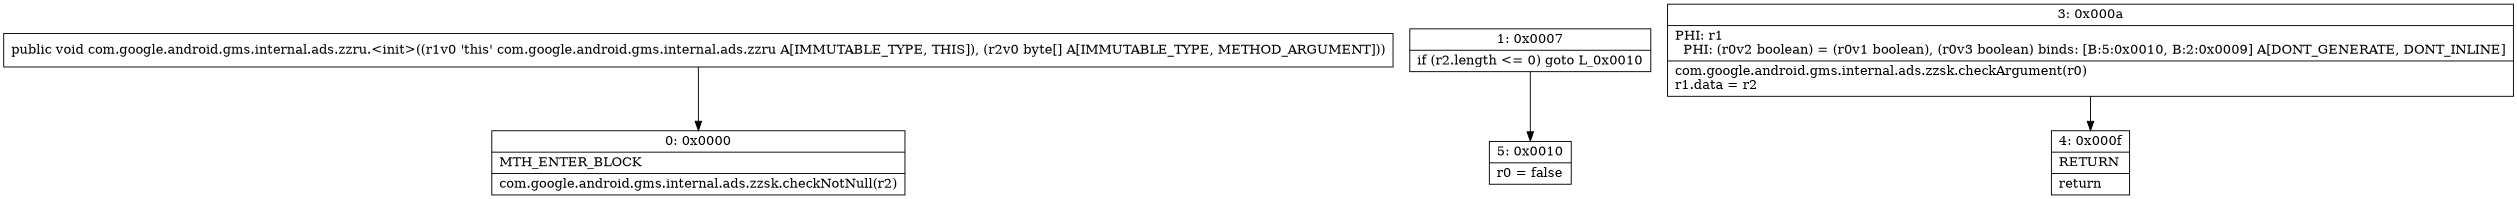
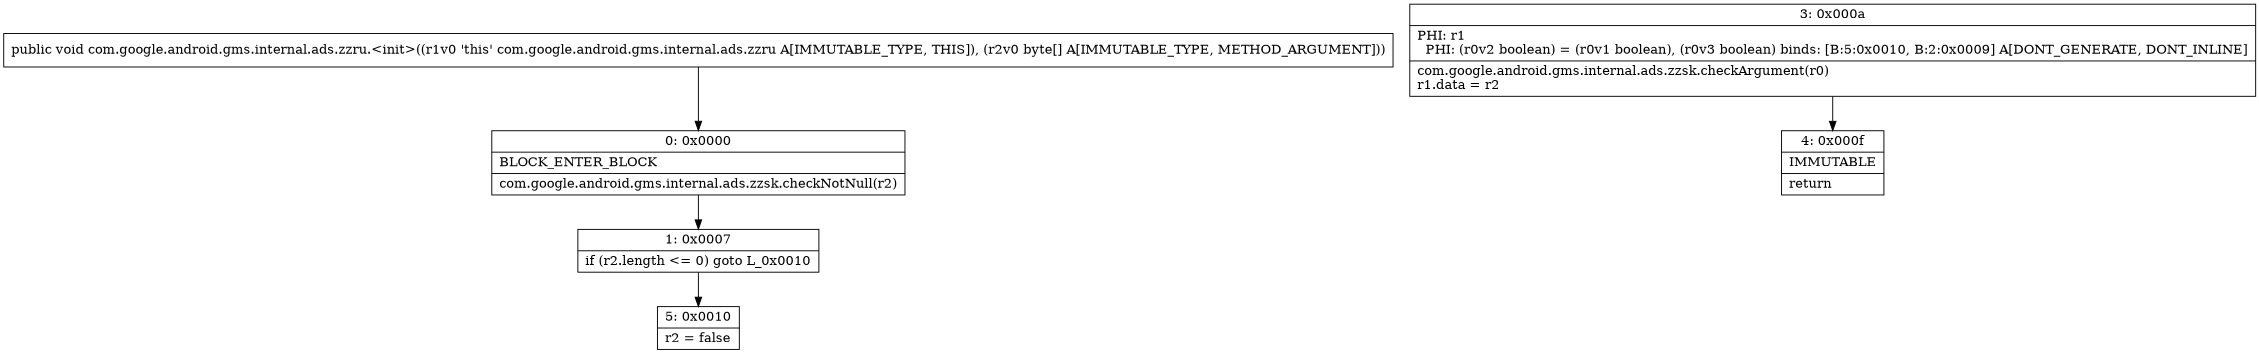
node "0: 0x0000": text "MTH_ENTER_BLOCK" -> "BLOCK_ENTER_BLOCK"
node "4: 0x000f": text "RETURN" -> "IMMUTABLE"
node "5: 0x0010": text "r0 = false" -> "r2 = false"
edge "0: 0x0000" -> "1: 0x0007": added
